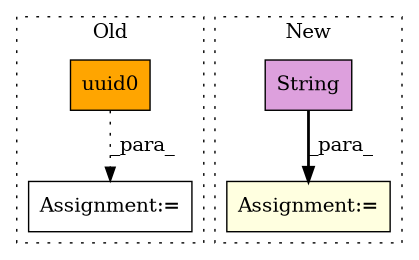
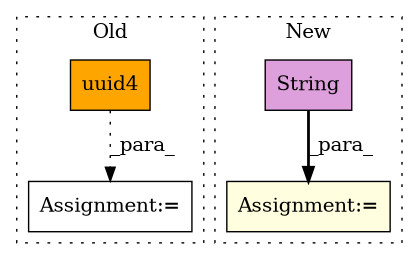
node "uuid0": label "uuid0" -> "uuid4"
